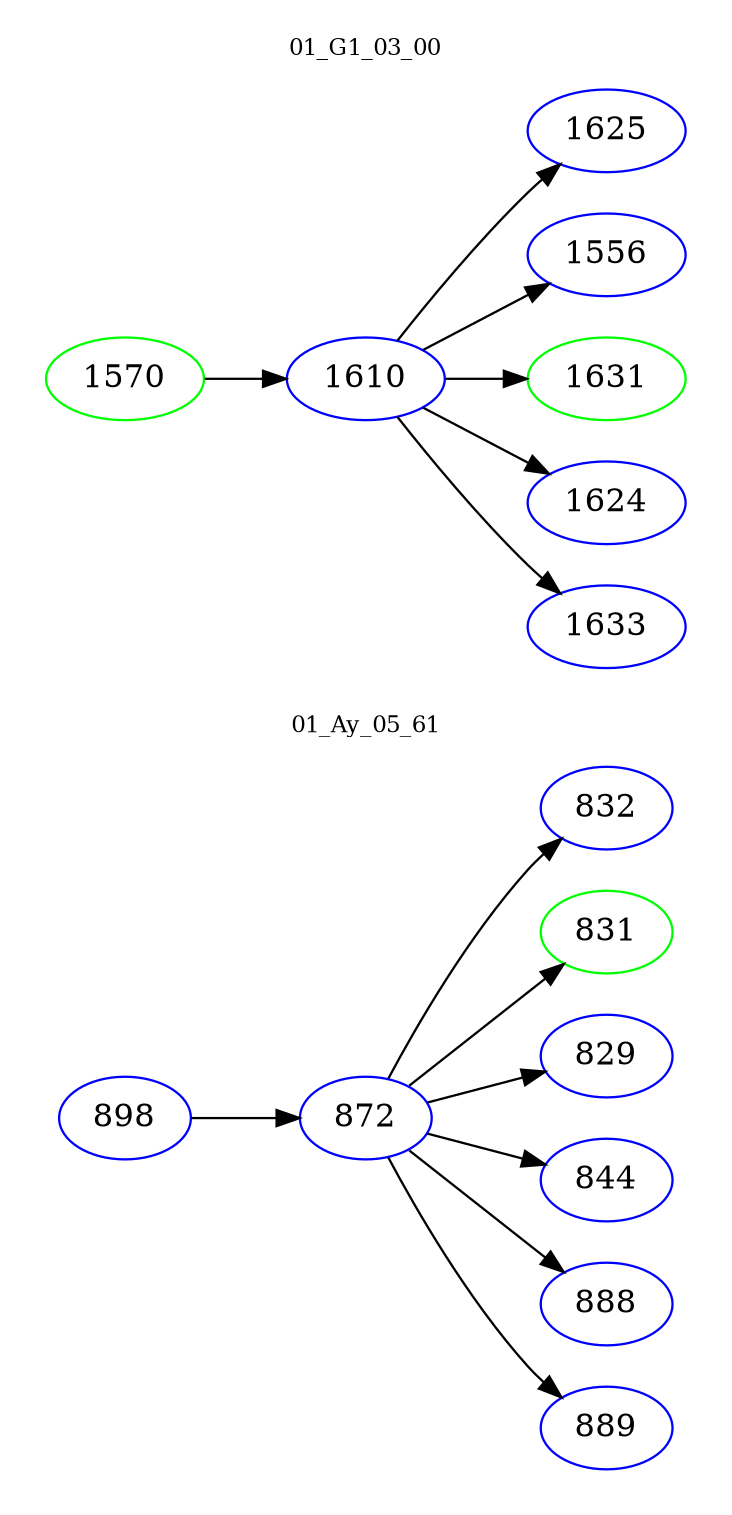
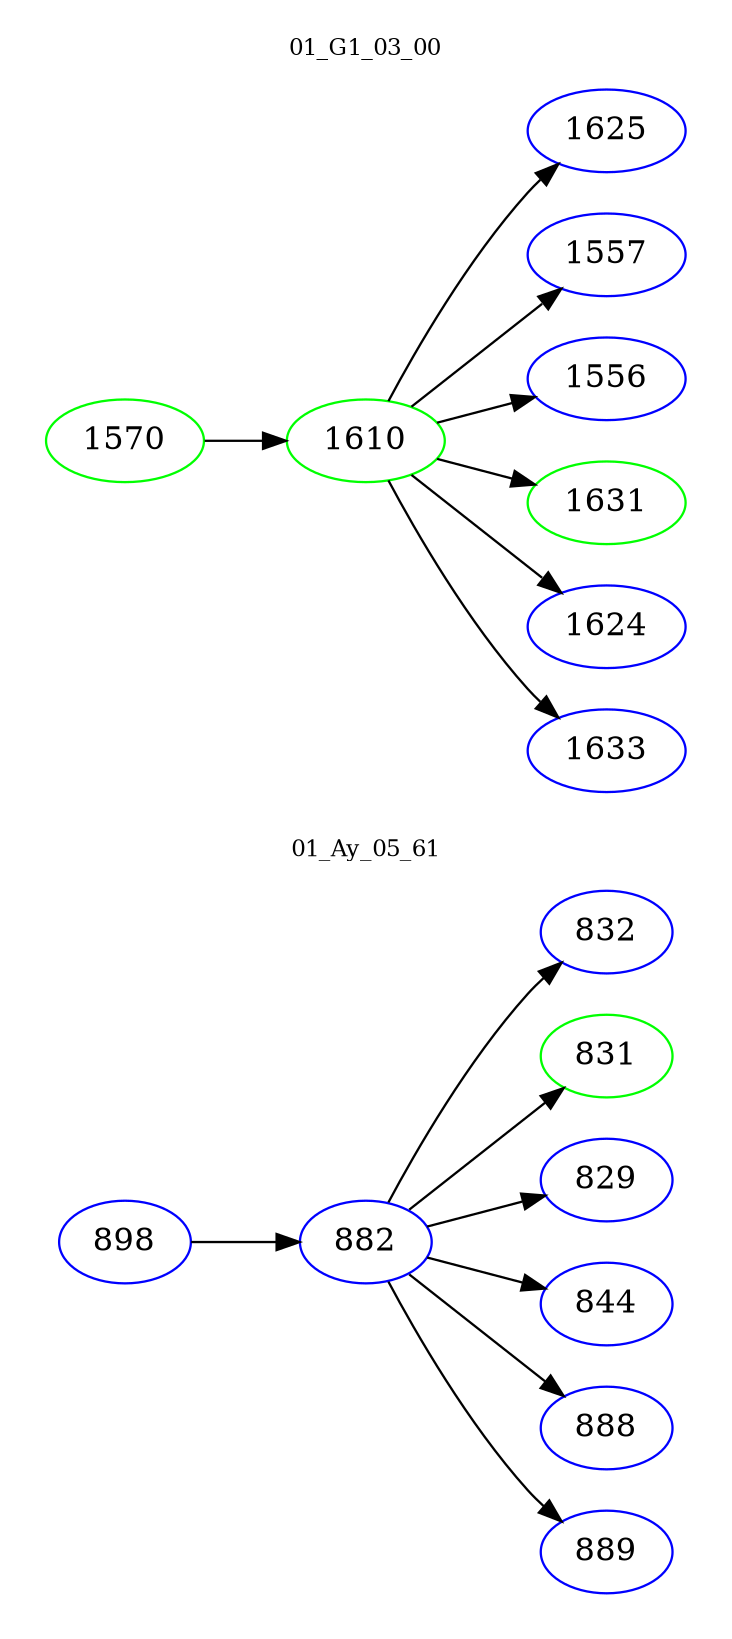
node "1557": added
node "1610": color blue -> green
node "872": label "872" -> "882"
